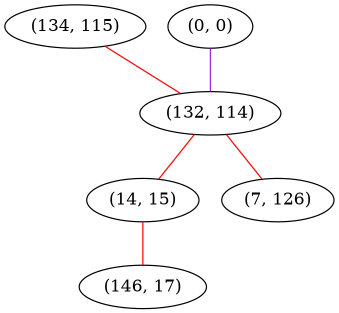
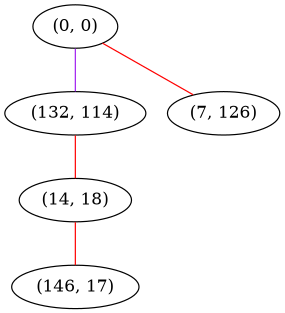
node "(134, 115)": removed
edge "(132, 114)" -- "(7, 126)": now "(0, 0)" -- "(7, 126)"
node "(14, 15)": label "(14, 15)" -> "(14, 18)"
